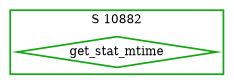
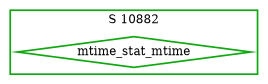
node "get_stat_mtime": label "get_stat_mtime" -> "mtime_stat_mtime"
